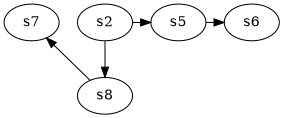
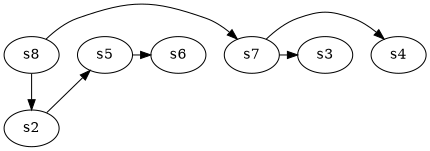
edge "s2" -> "s8": reversed
node "s3": added
node "s4": added
